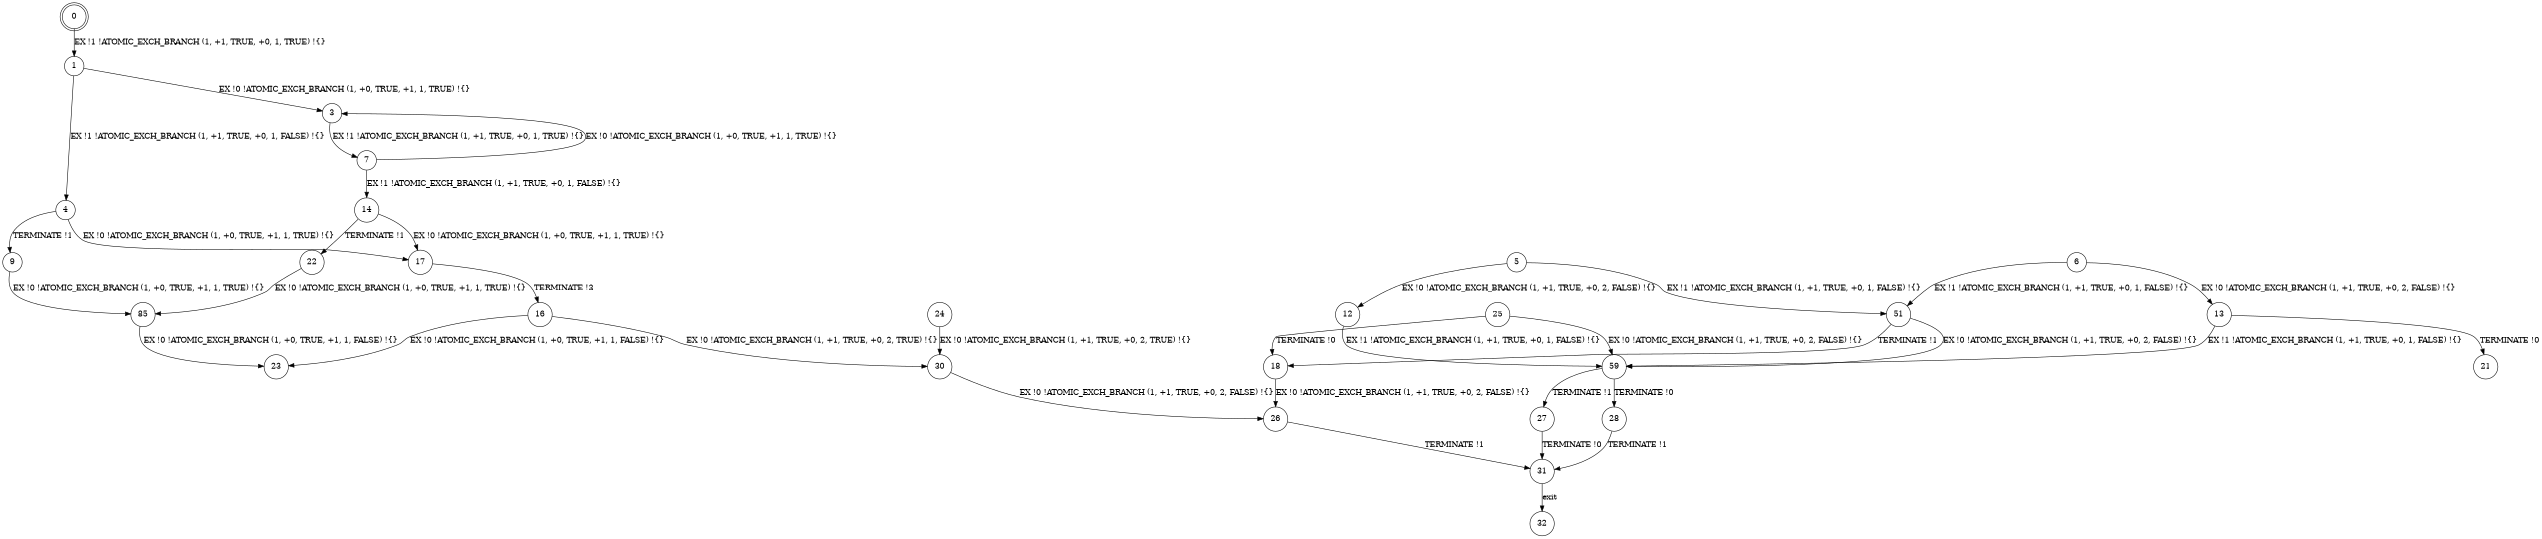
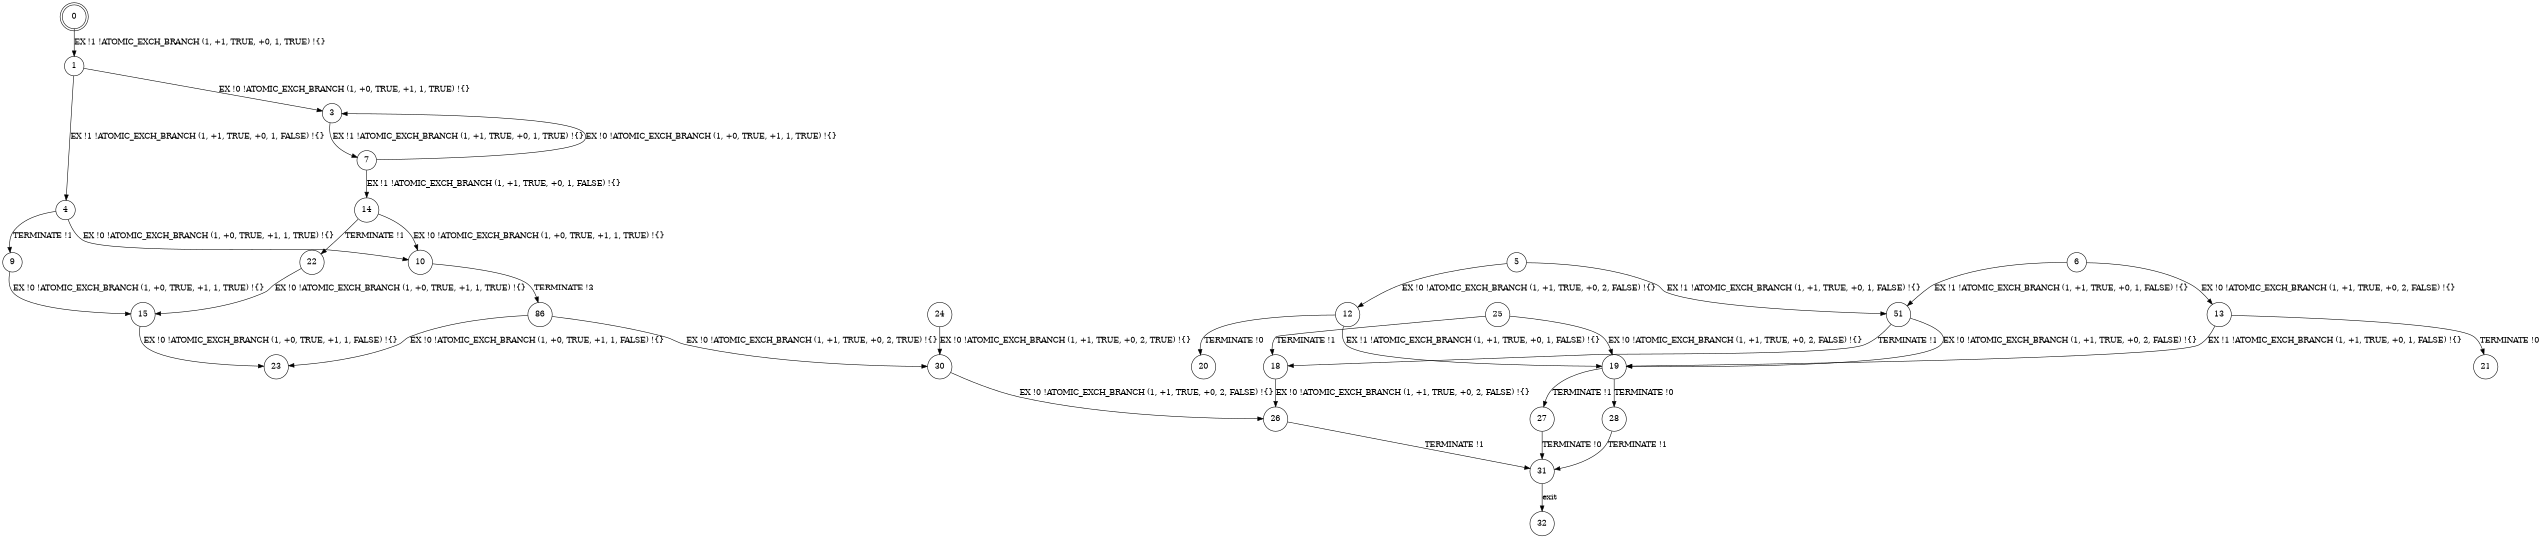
node "17": label "17" -> "10"
node "85": label "85" -> "15"
node "16": label "16" -> "86"
edge "25" -> "18": label "TERMINATE !0" -> "TERMINATE !1"
node "20": added
node "59": label "59" -> "19"
